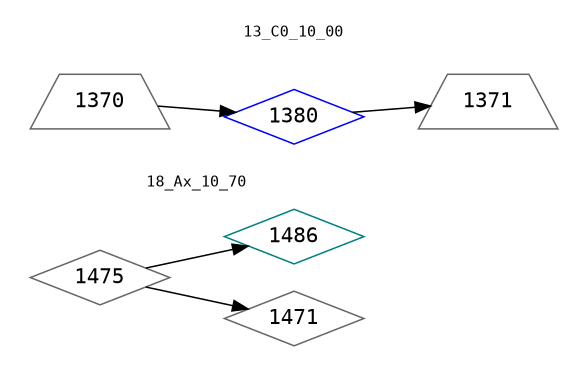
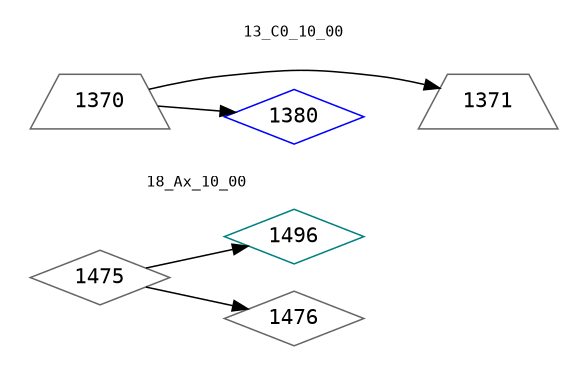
edge "1380" -> "1371": now "1370" -> "1371"
cluster "18_Ax_10_70": label "18_Ax_10_70" -> "18_Ax_10_00"
node "1486": label "1486" -> "1496"
node "1471": label "1471" -> "1476"
